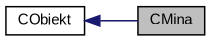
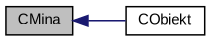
edge "CMina" -> "CObiekt": reversed
